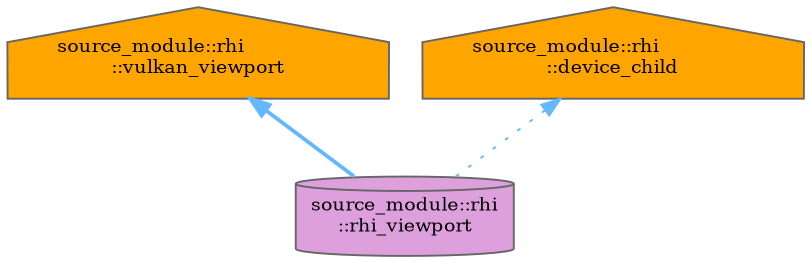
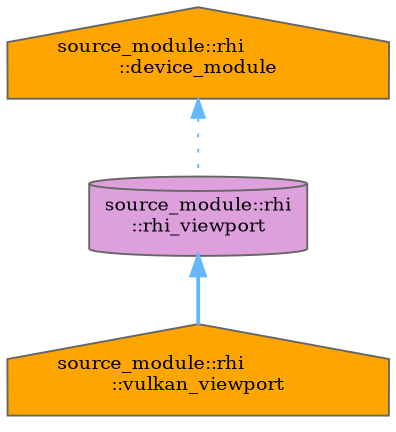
node "source_module::rhi ::device_child": label "source_module::rhi ::device_child" -> "source_module::rhi ::device_module"
edge "source_module::rhi ::rhi_viewport" -> "source_module::rhi ::vulkan_viewport": reversed
